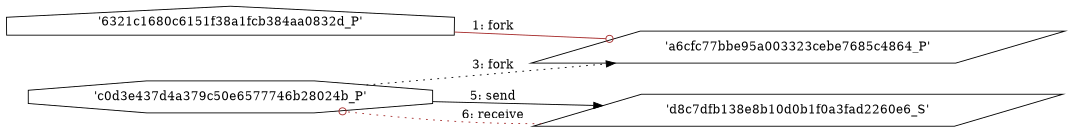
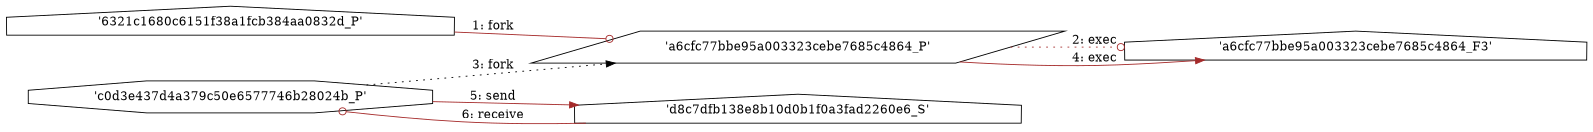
node "'a6cfc77bbe95a003323cebe7685c4864_F3'": added
edge "'c0d3e437d4a379c50e6577746b28024b_P'" -> "'d8c7dfb138e8b10d0b1f0a3fad2260e6_S'": color black -> brown
node "'d8c7dfb138e8b10d0b1f0a3fad2260e6_S'": shape parallelogram -> house
edge "'d8c7dfb138e8b10d0b1f0a3fad2260e6_S'" -> "'c0d3e437d4a379c50e6577746b28024b_P'": style dotted -> solid
